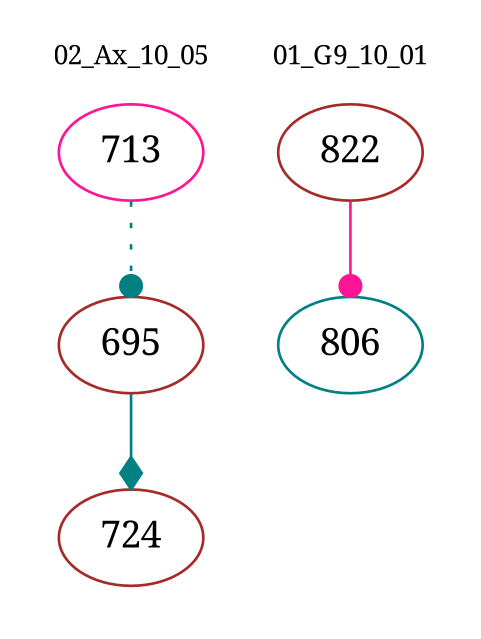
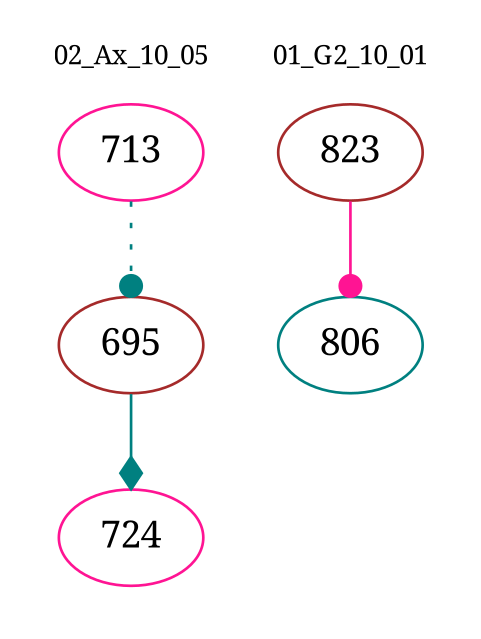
cluster "01_G9_10_01": label "01_G9_10_01" -> "01_G2_10_01"
node "822": label "822" -> "823"
node "724": color brown -> deeppink
